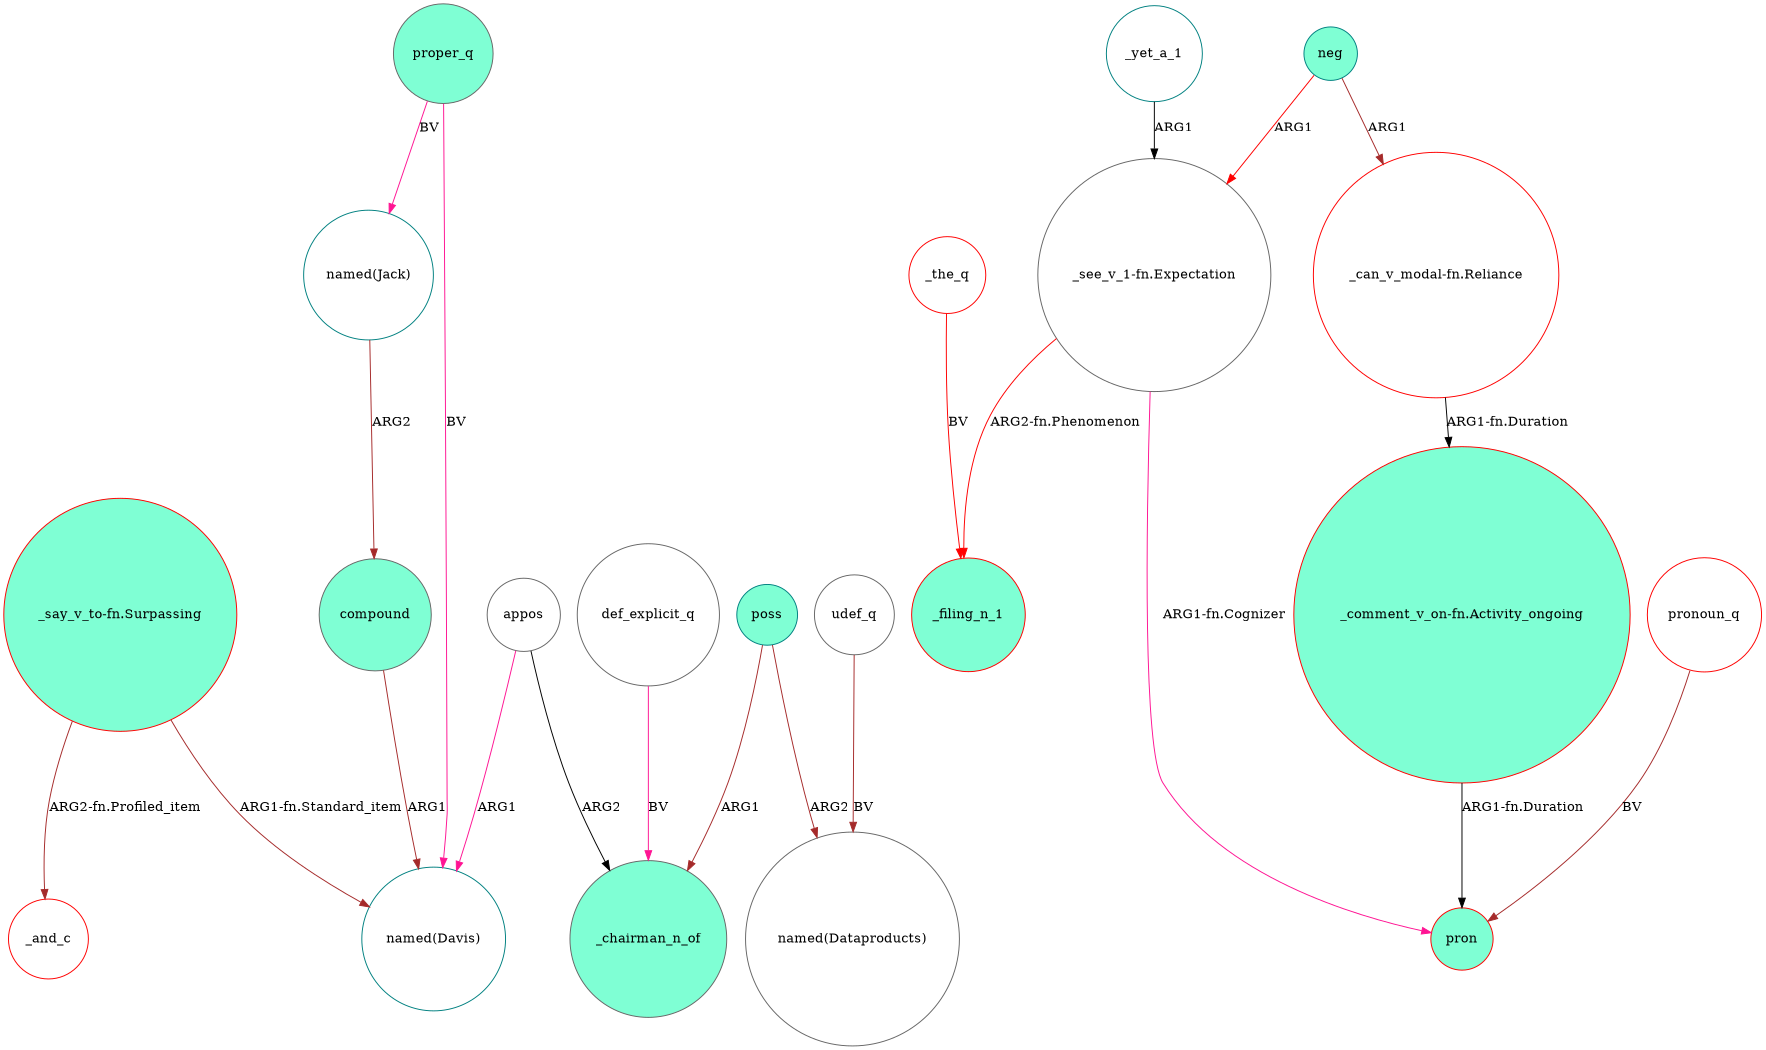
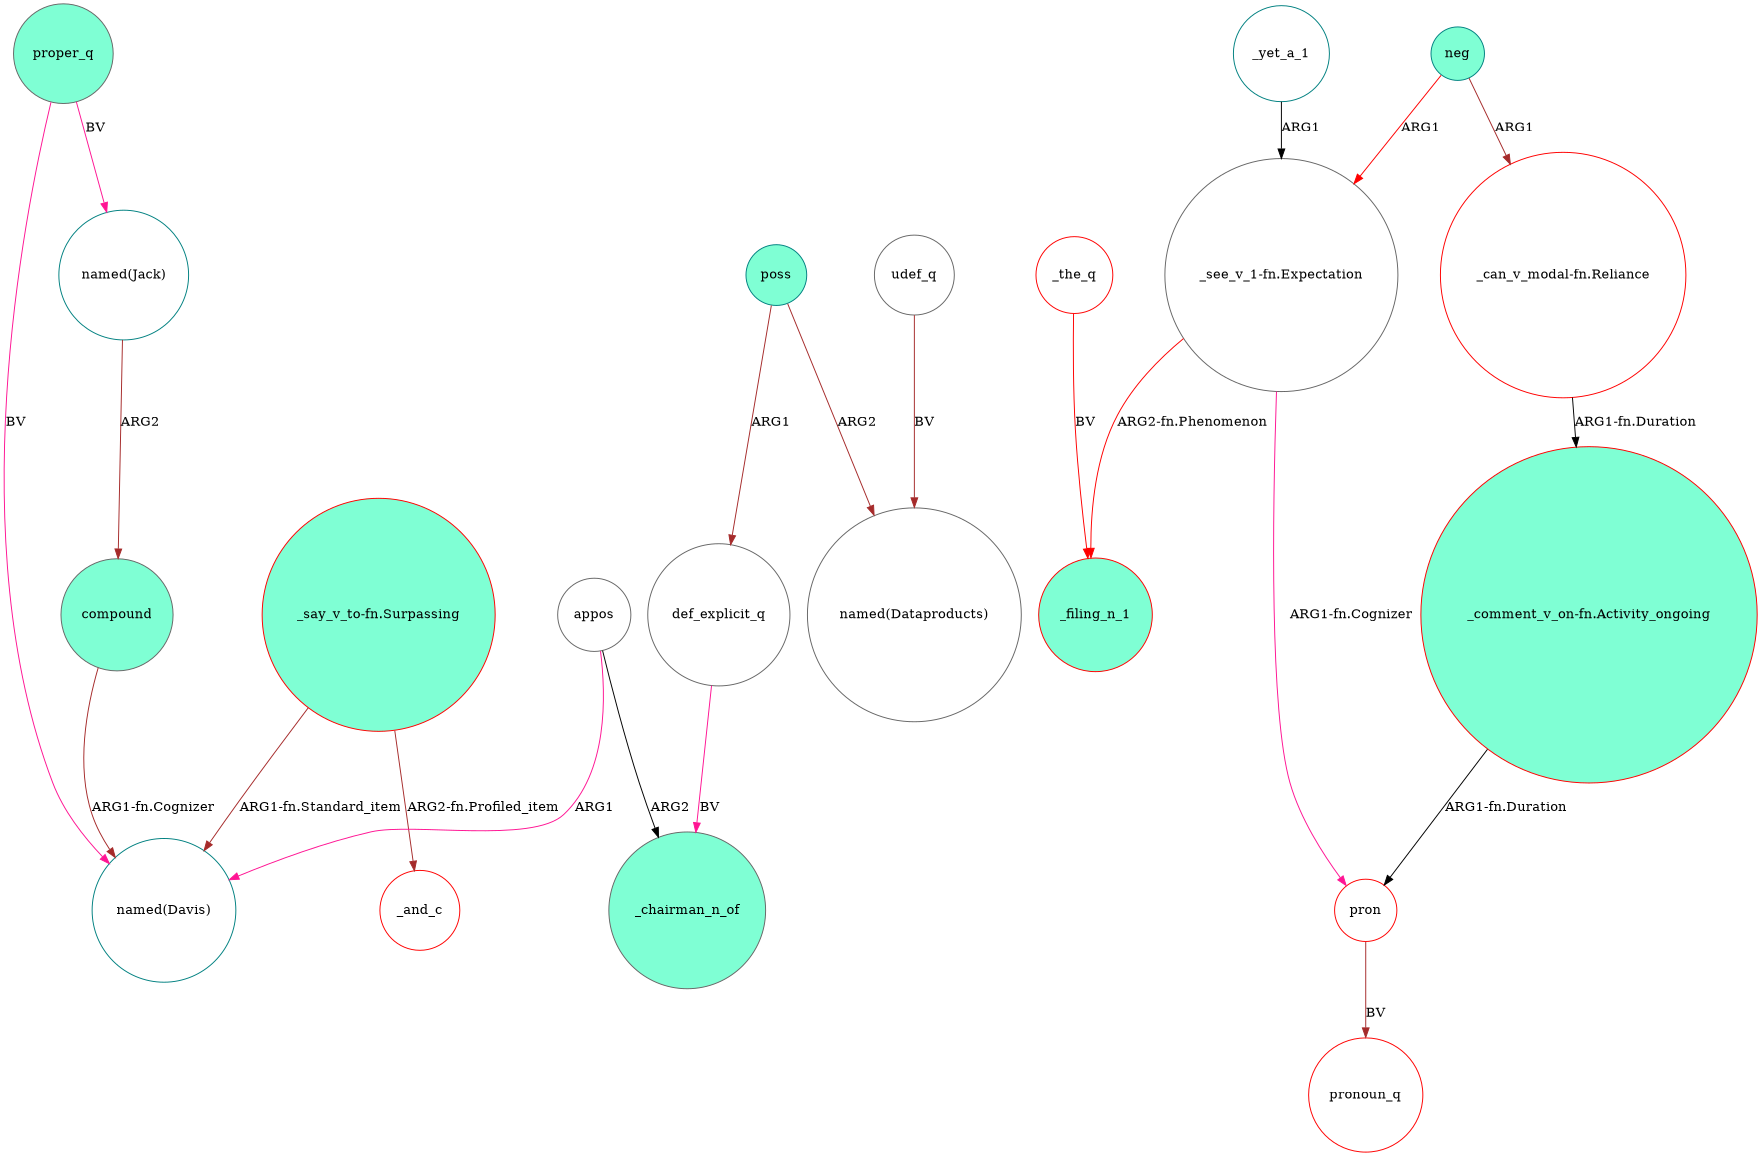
edge "poss" -> "_chairman_n_of": now "poss" -> "def_explicit_q"
edge "compound" -> "named(Davis)": label "ARG1" -> "ARG1-fn.Cognizer"
edge "pronoun_q" -> "pron": reversed
node "pron": fillcolor aquamarine -> white
